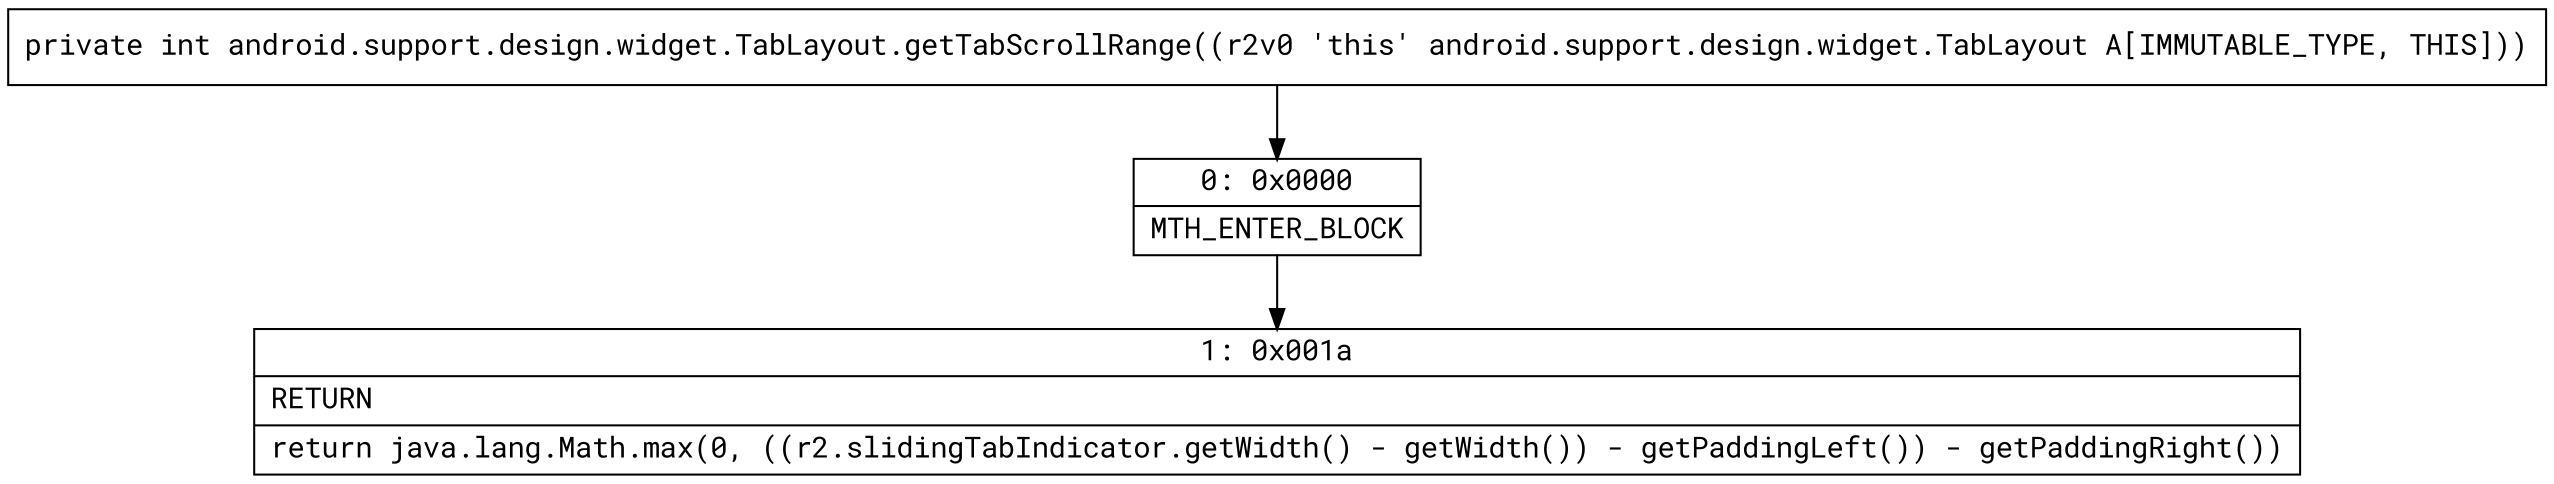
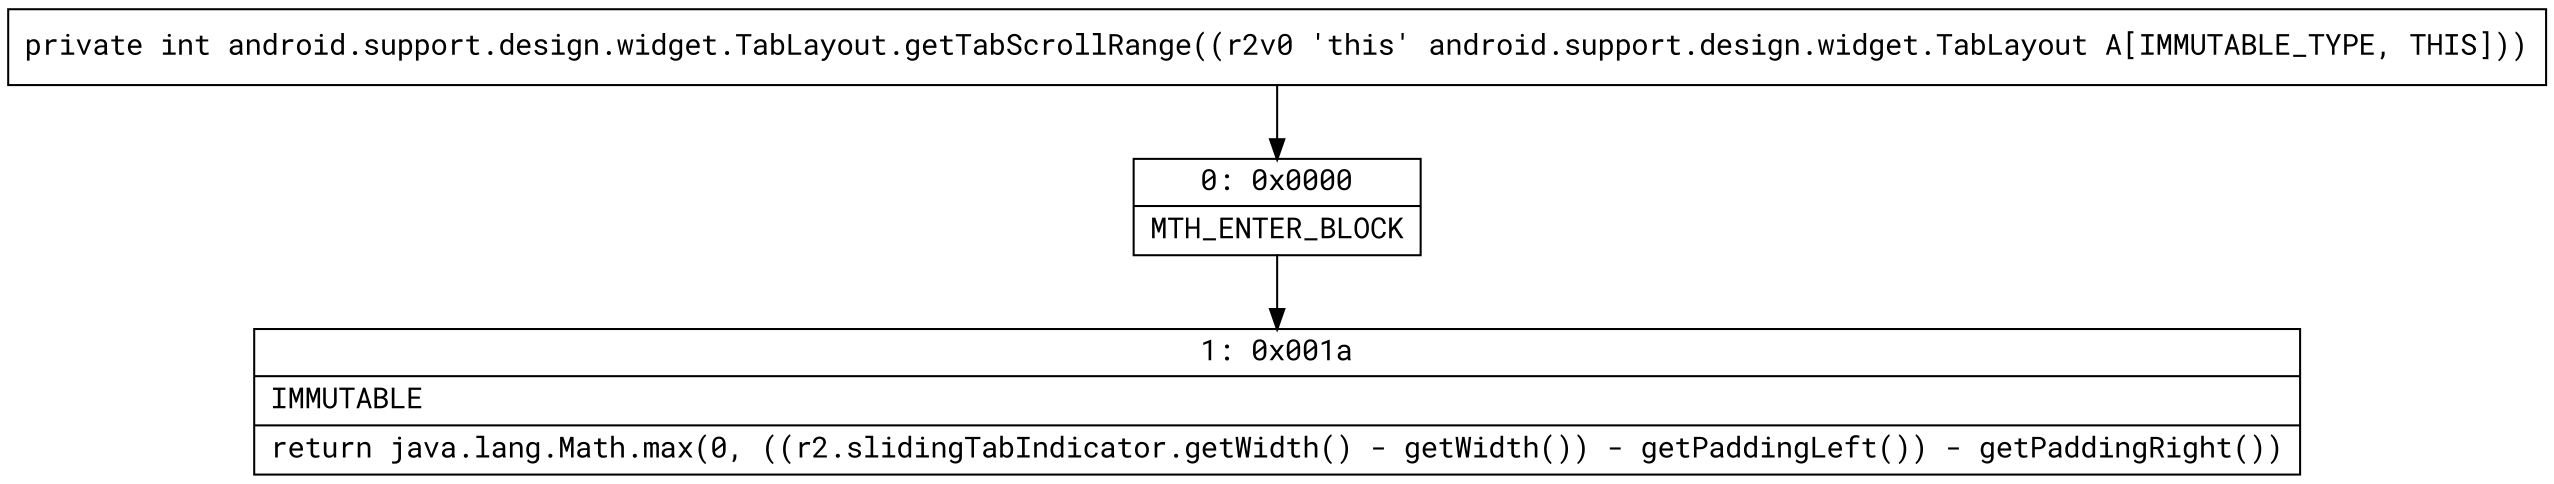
node "1: 0x001a": text "RETURN" -> "IMMUTABLE"
